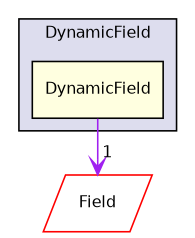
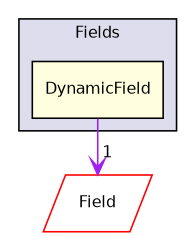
cluster "DynamicField": label "DynamicField" -> "Fields"
